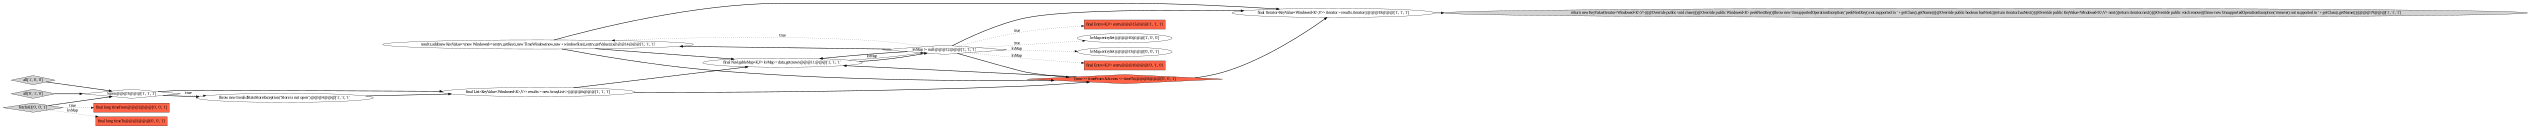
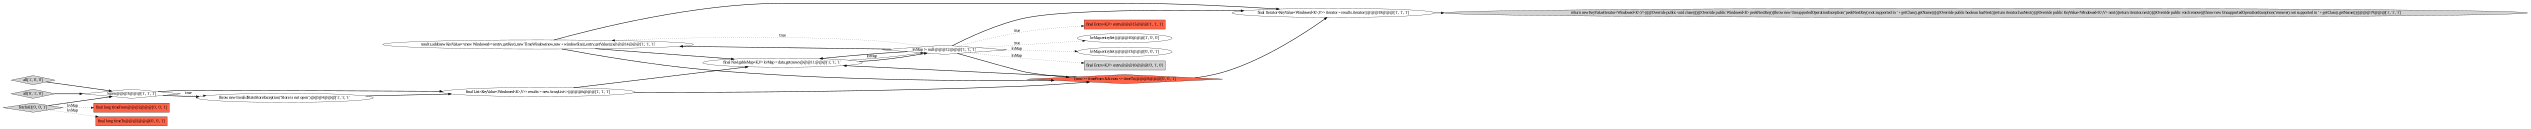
node "final Entry<K,V> entry@@@10@@@['0', '1', '0']": fillcolor tomato -> lightgray
edge "fetchAll['0', '0', '1']" -> "final long timeFrom@@@2@@@['0', '0', '1']": label "true" -> "kvMap"
